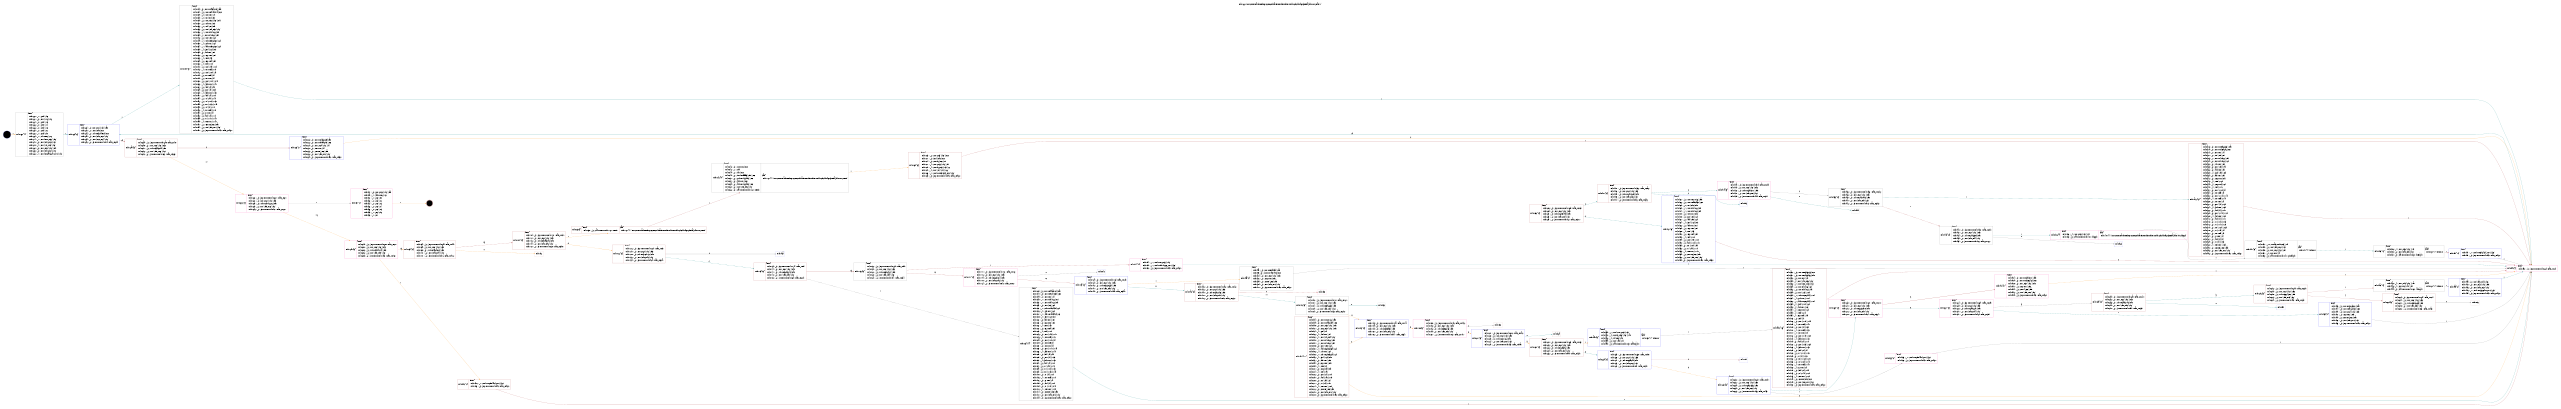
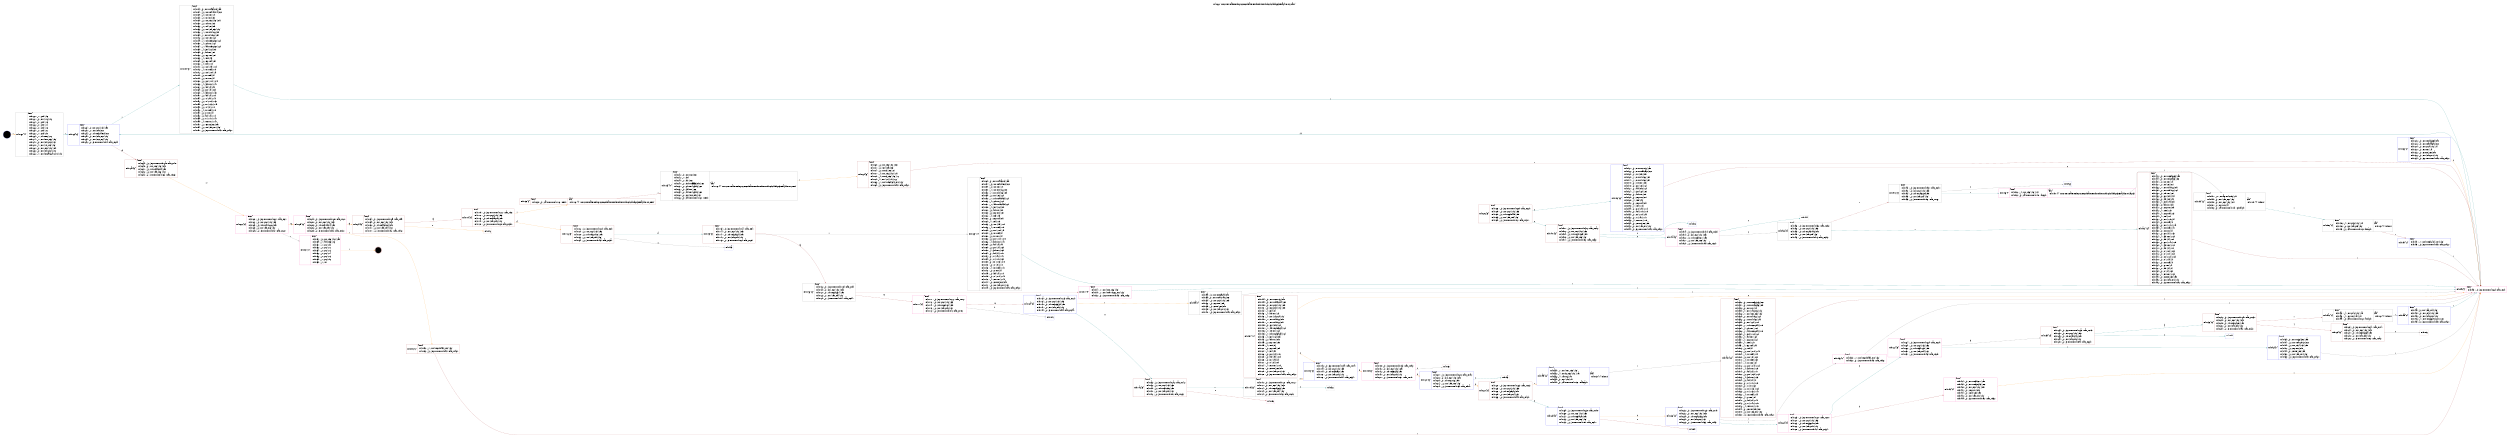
edge "0x4016a9 [25]" -> "0x401c23 [27]": removed, label "2"
